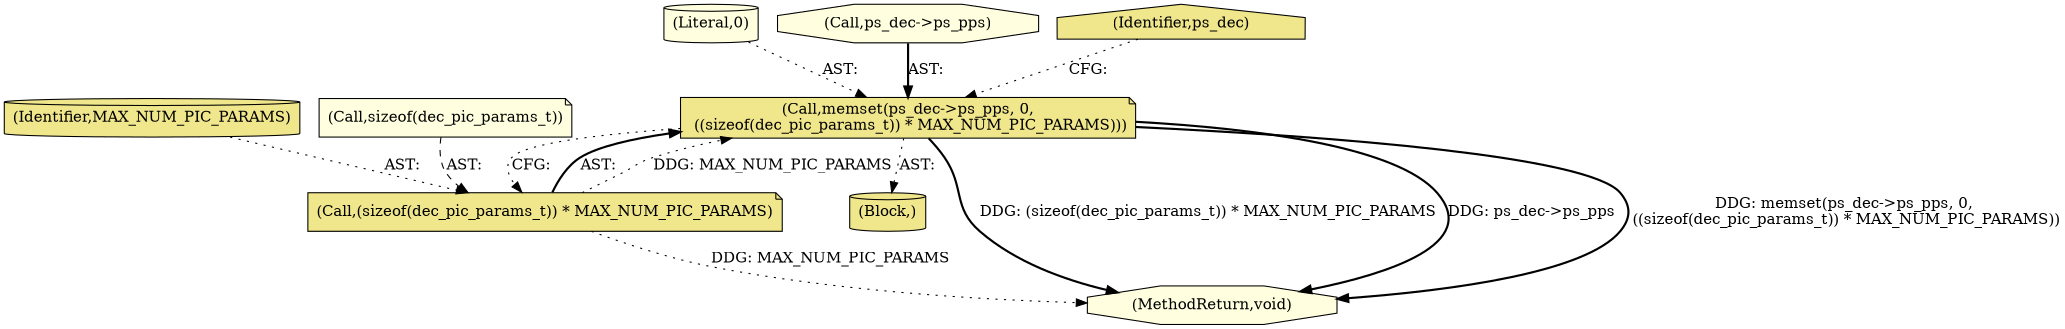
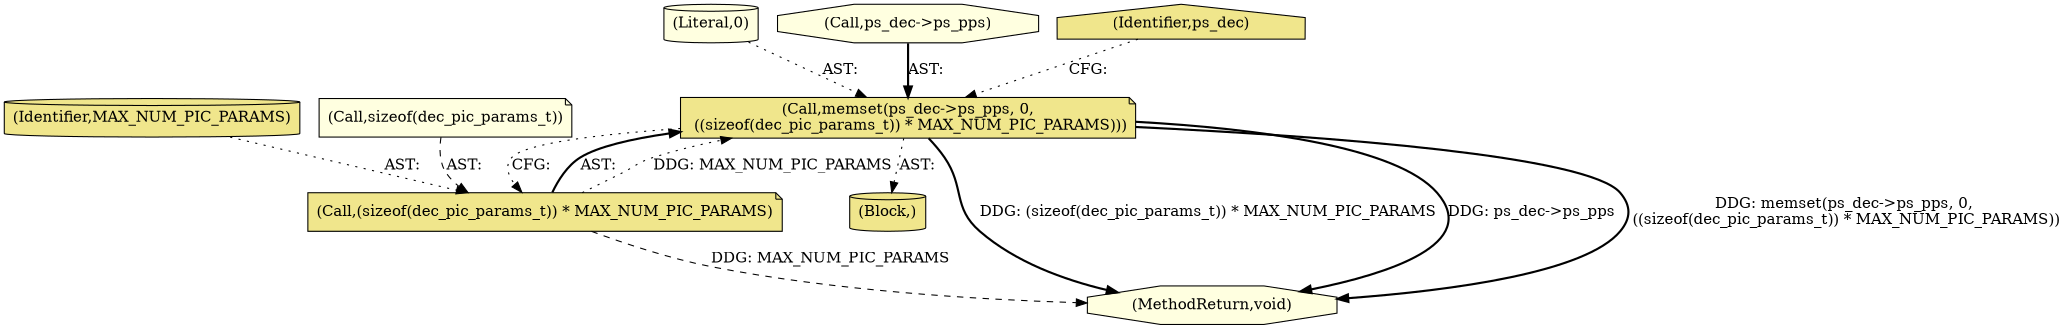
edge "(Call,(sizeof(dec_pic_params_t)) * MAX_NUM_PIC_PARAMS)" -> "(MethodReturn,void)": style dotted -> dashed
